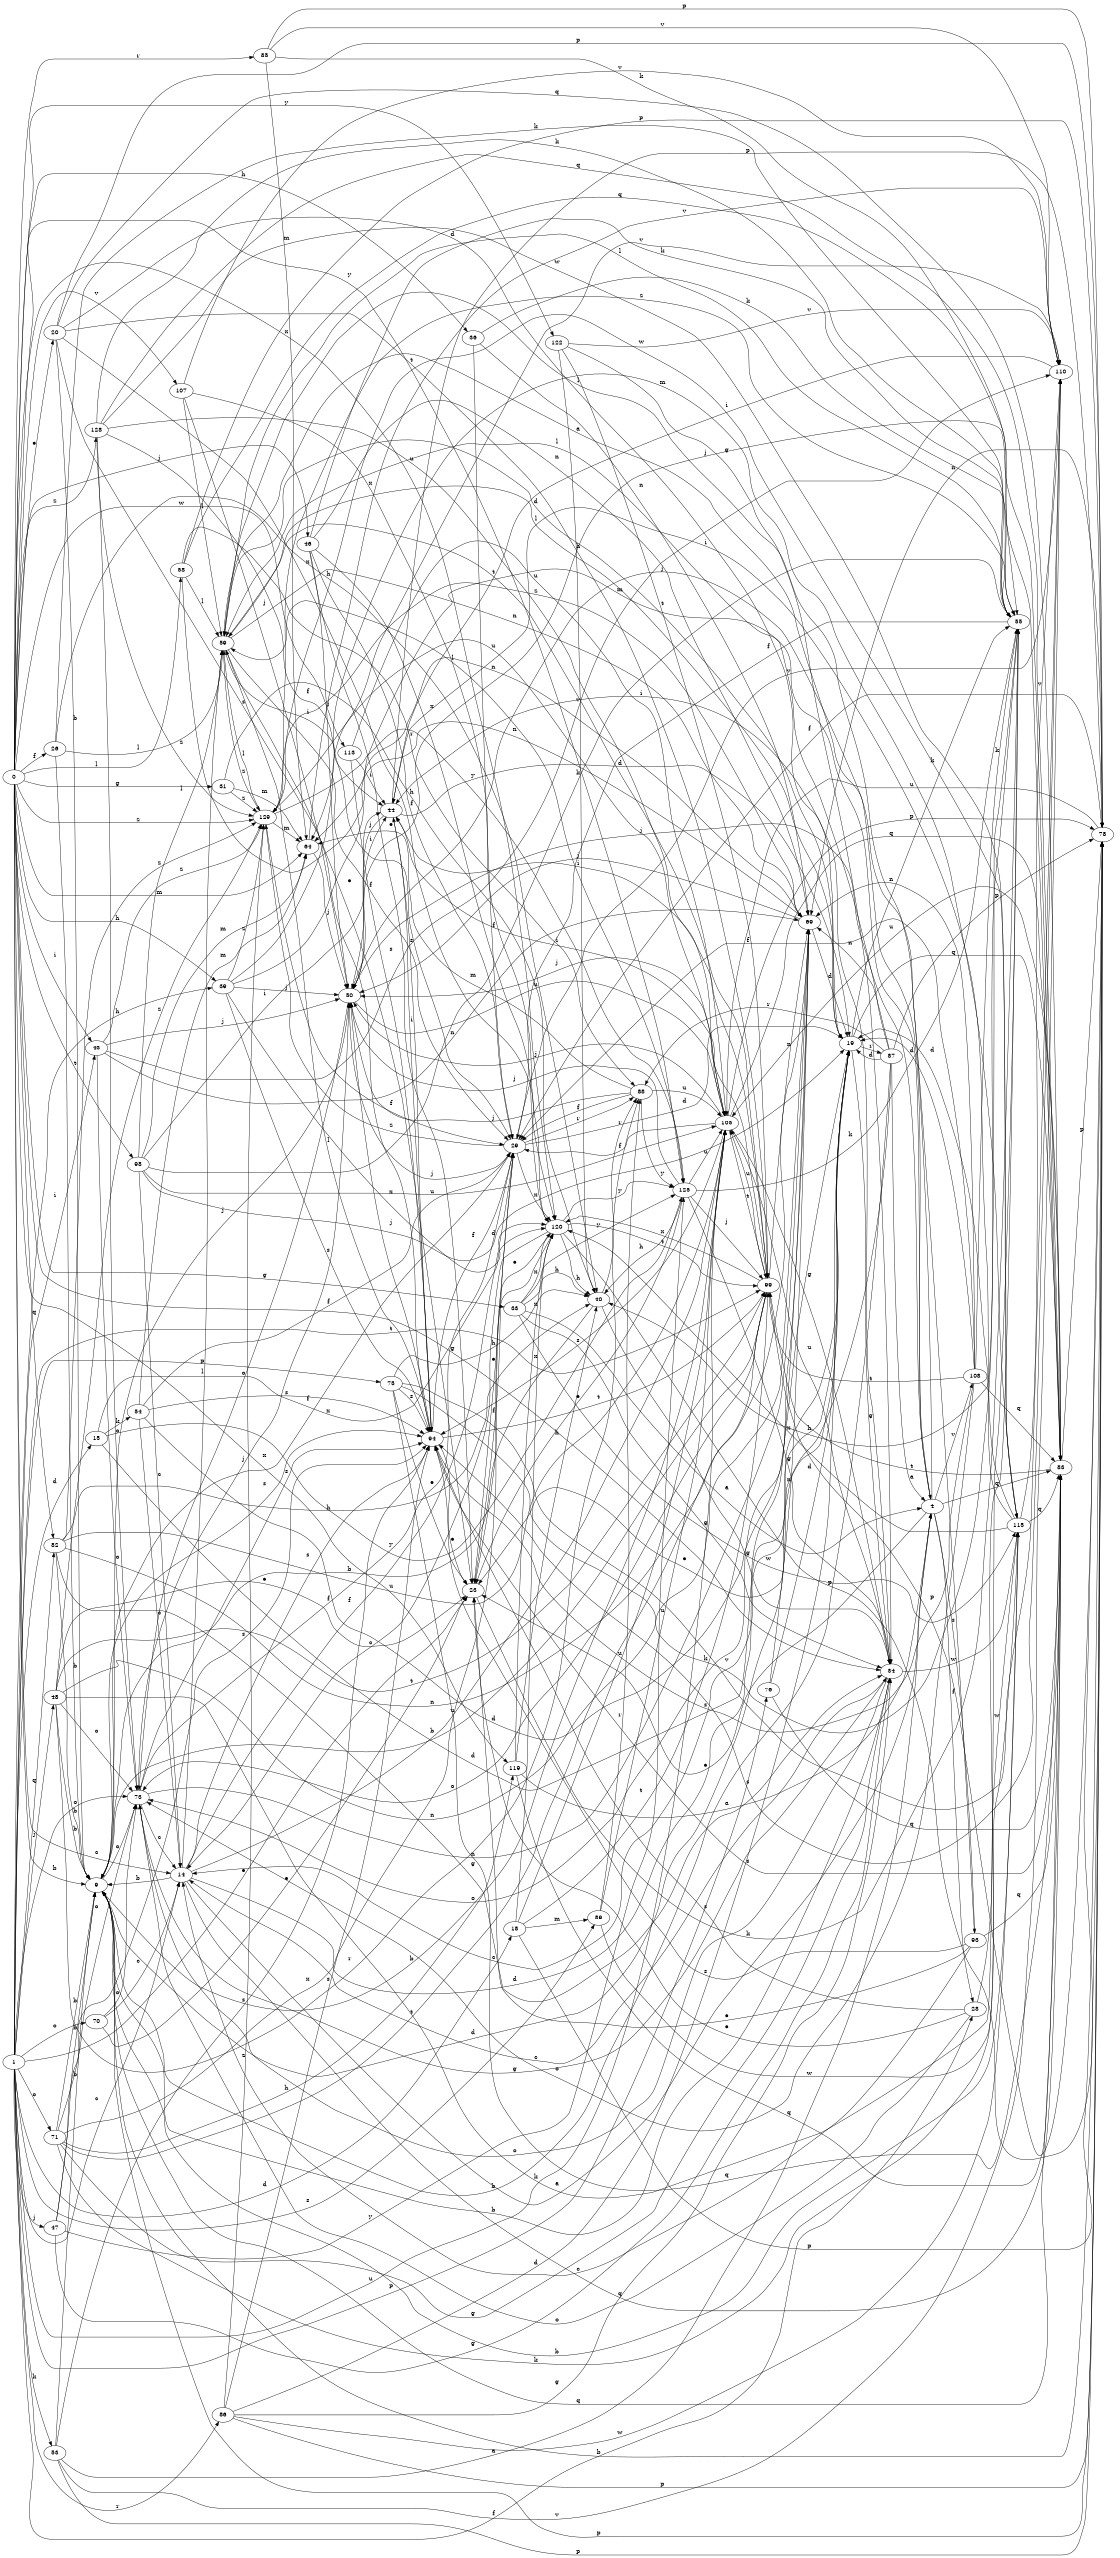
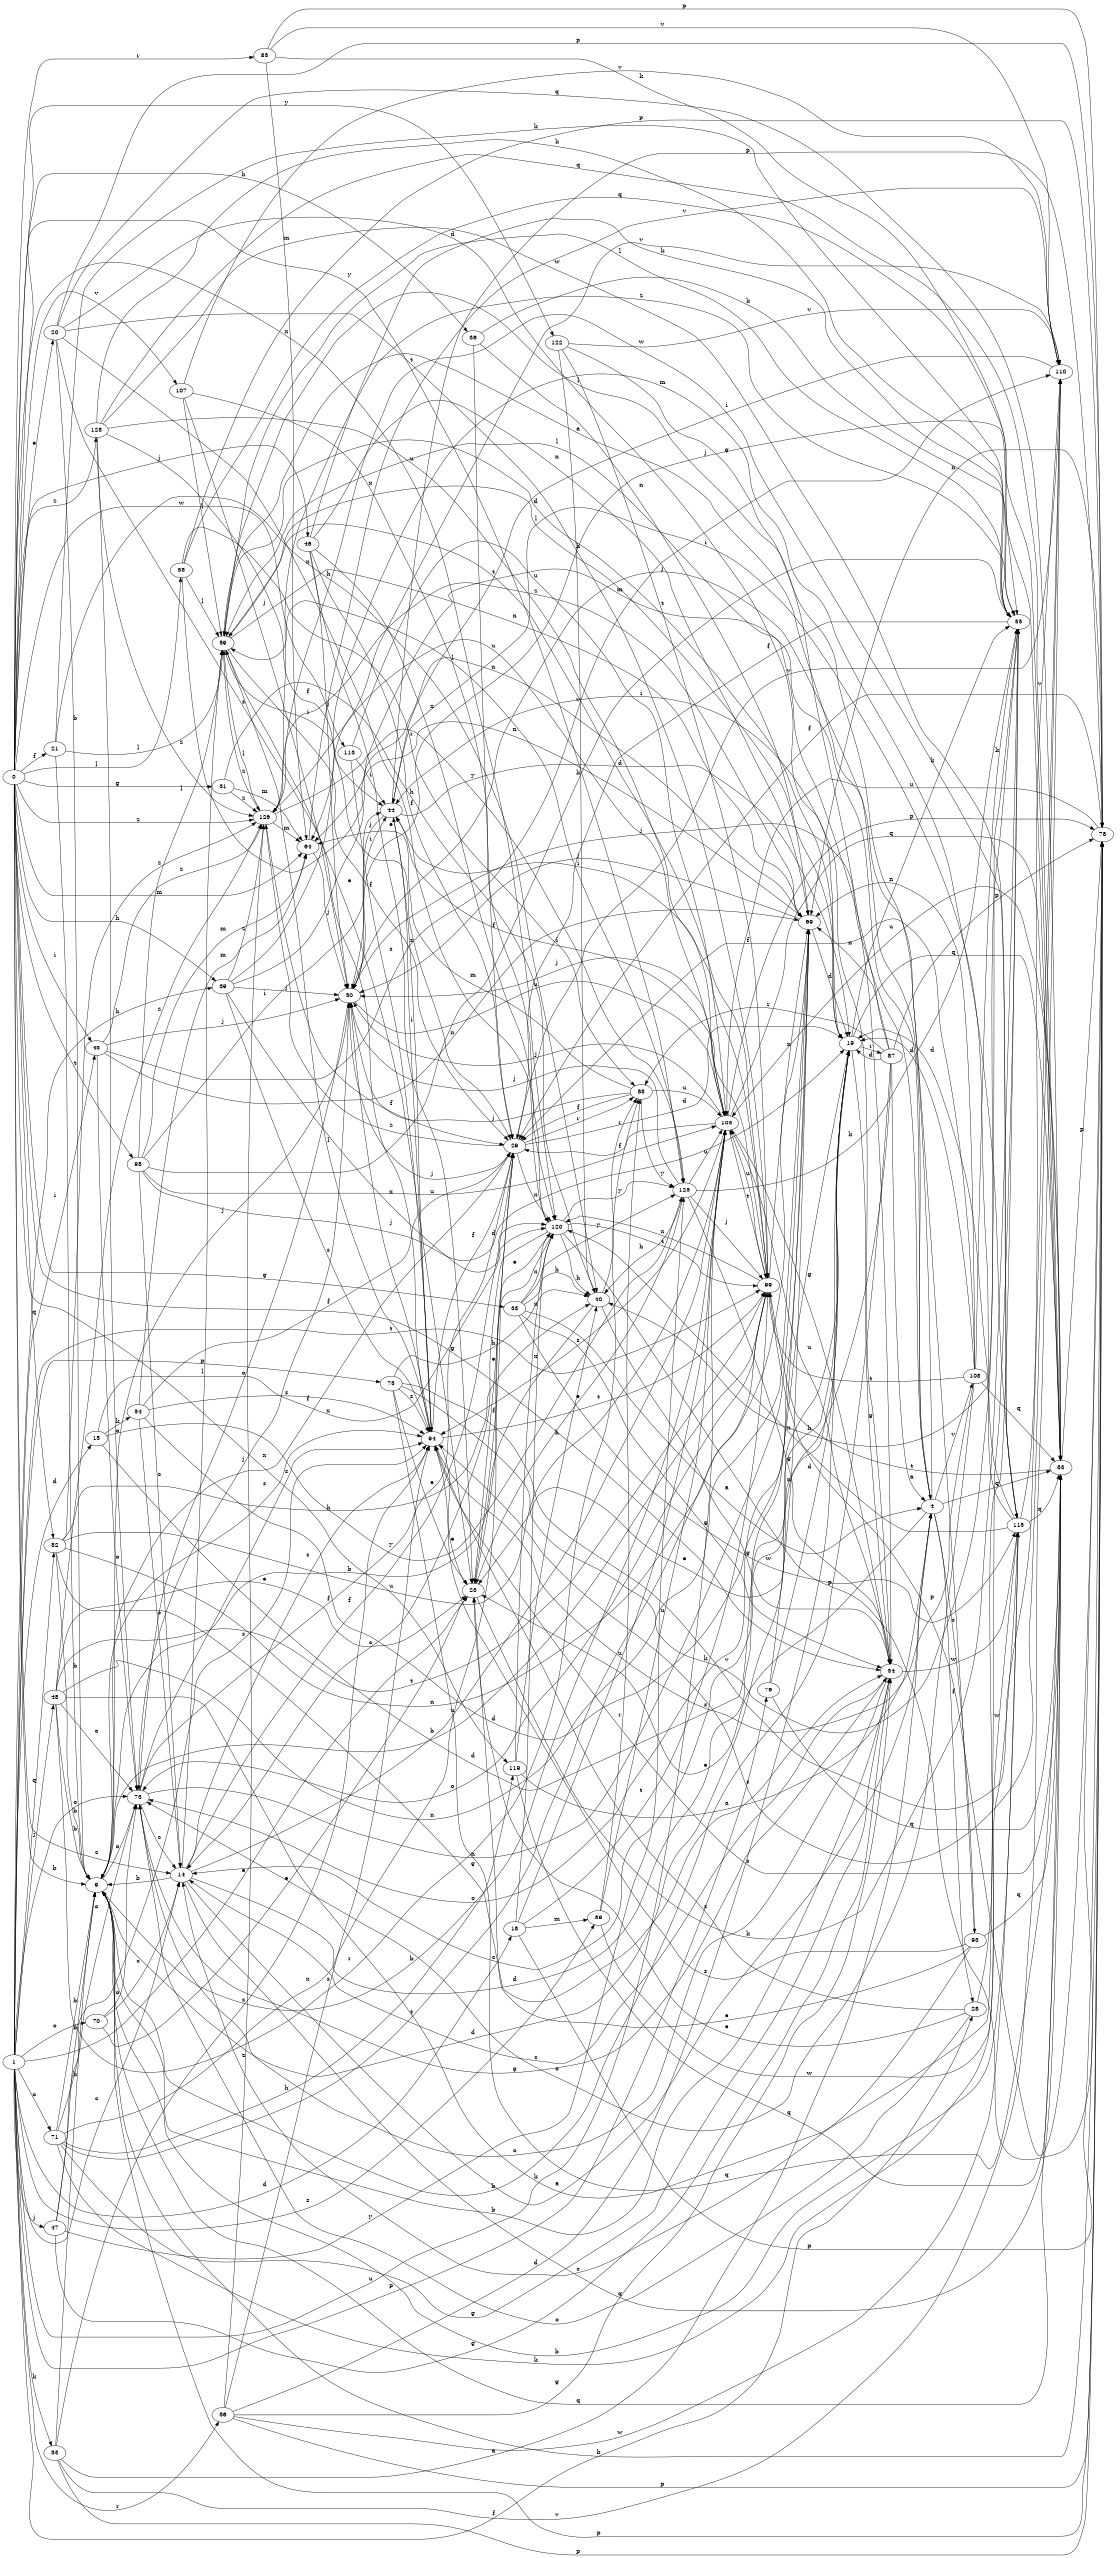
node "26": label "26" -> "21"
node "129": label "129" -> "126"
